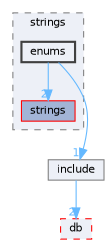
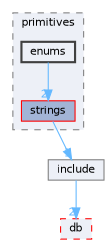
cluster "strings": label "strings" -> "primitives"
edge "enums" -> "include": now "strings" -> "include"
